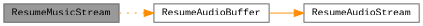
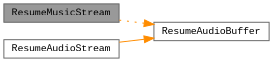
edge "ResumeAudioBuffer" -> "ResumeAudioStream": reversed
